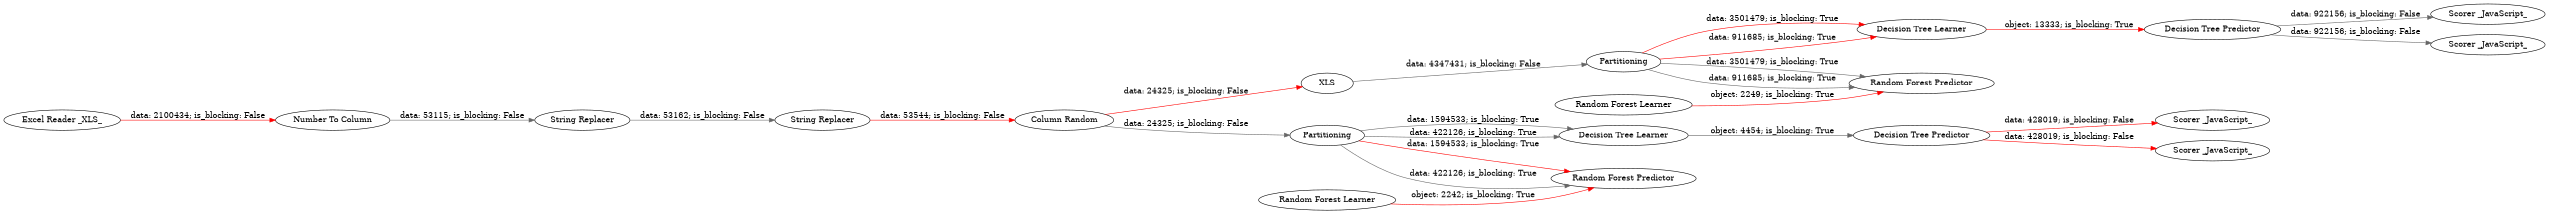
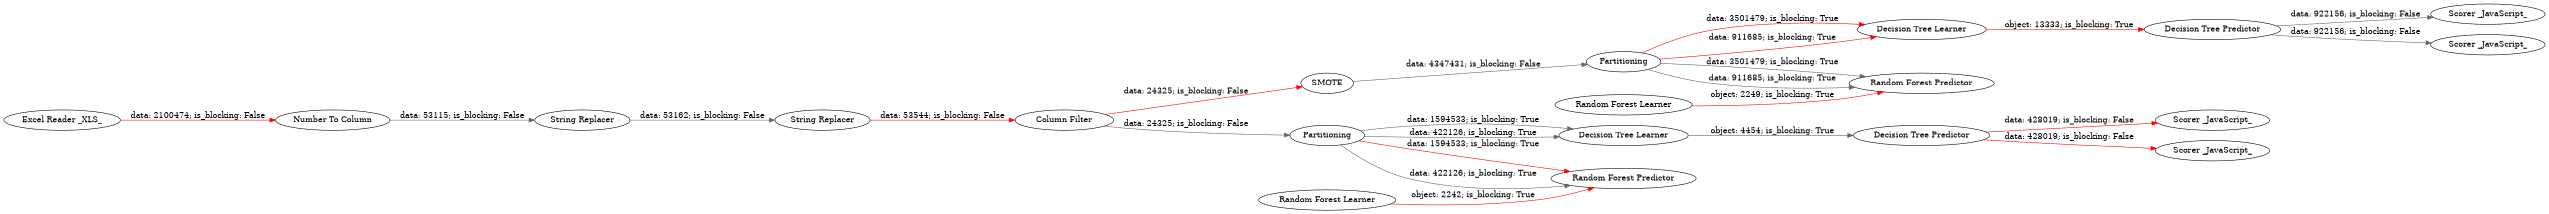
node "XLS": label "XLS" -> "SMOTE"
edge "Excel Reader _XLS_" -> "Number To Column": label "data: 2100434; is_blocking: False" -> "data: 2100474; is_blocking: False"
node "Column Random": label "Column Random" -> "Column Filter"
